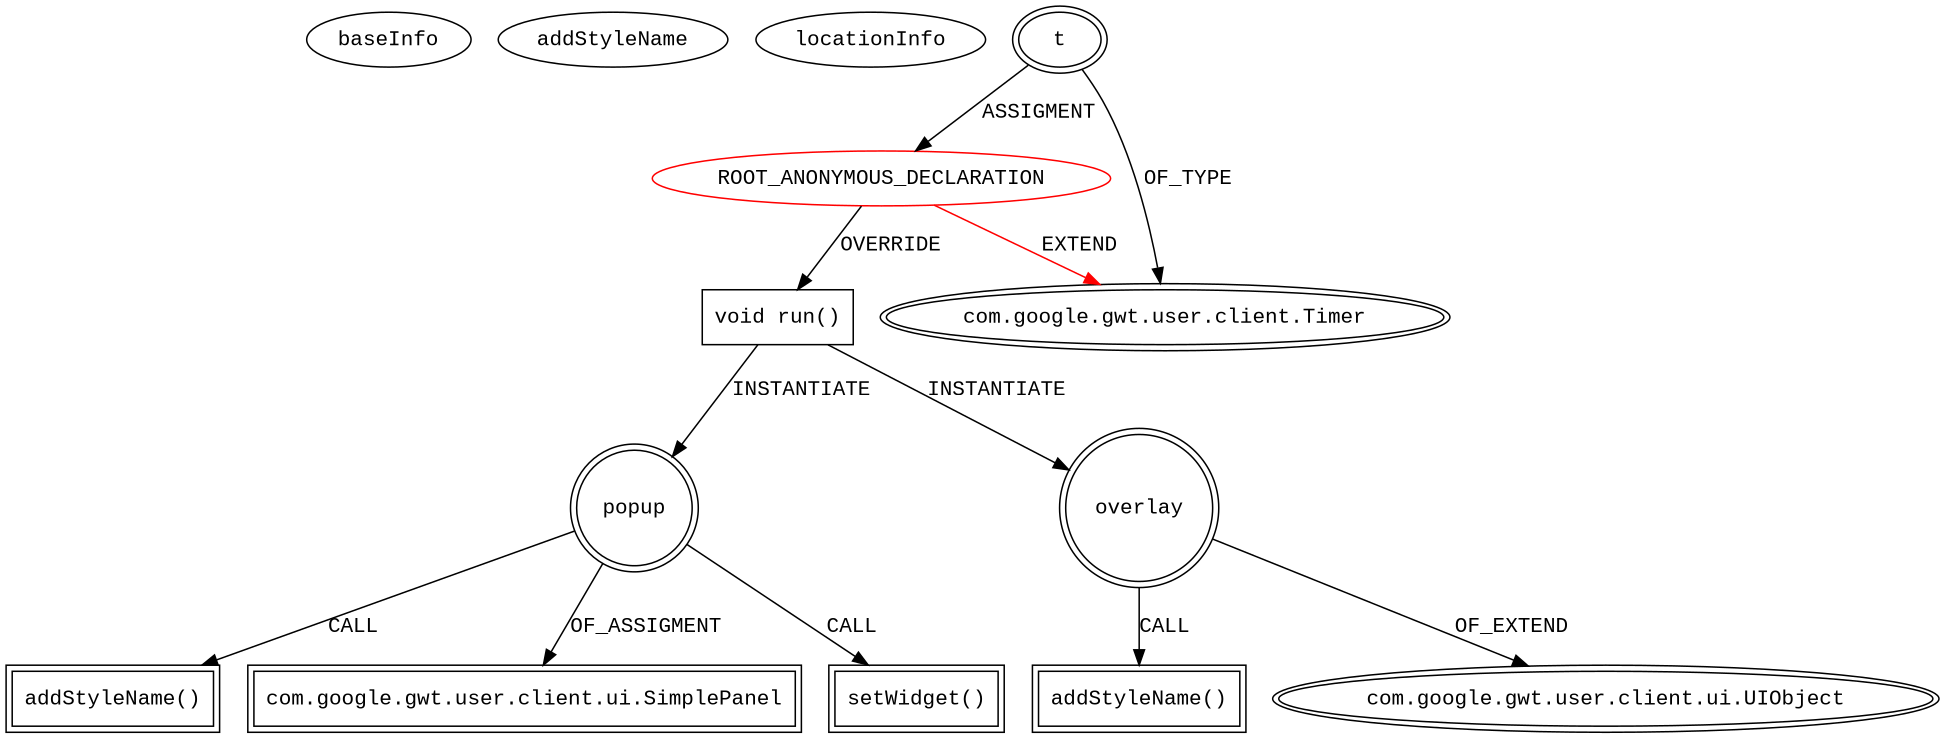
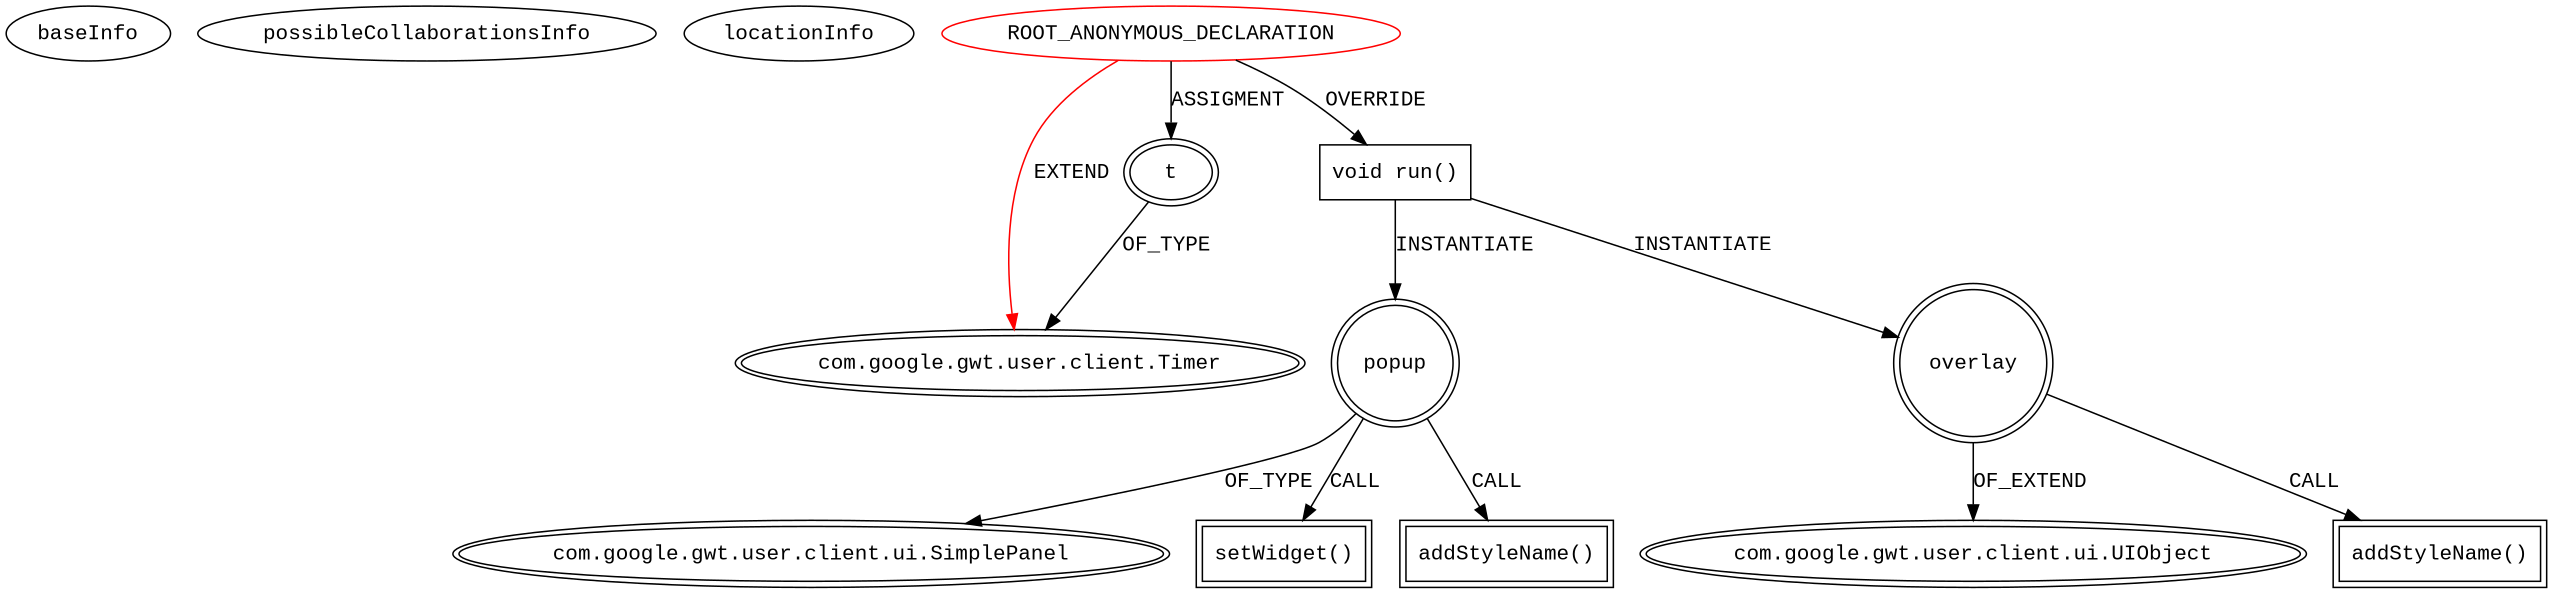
node "addStyleName": label "addStyleName" -> "possibleCollaborationsInfo"
edge "t" -> "ROOT_ANONYMOUS_DECLARATION": reversed
edge "popup" -> "com.google.gwt.user.client.ui.SimplePanel": label "OF_ASSIGMENT" -> "OF_TYPE"
node "com.google.gwt.user.client.ui.SimplePanel": shape box -> ellipse
